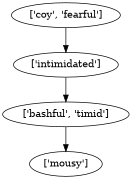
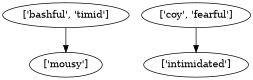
edge "['intimidated']" -> "['bashful', 'timid']": removed
